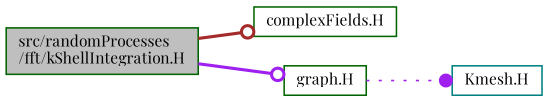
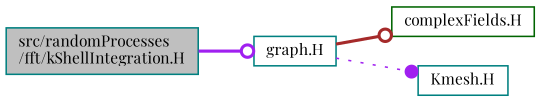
edge "src/randomProcesses /fft/kShellIntegration.H" -> "complexFields.H": now "graph.H" -> "complexFields.H"
node "src/randomProcesses /fft/kShellIntegration.H": color darkgreen -> teal
node "graph.H": color darkgreen -> teal
